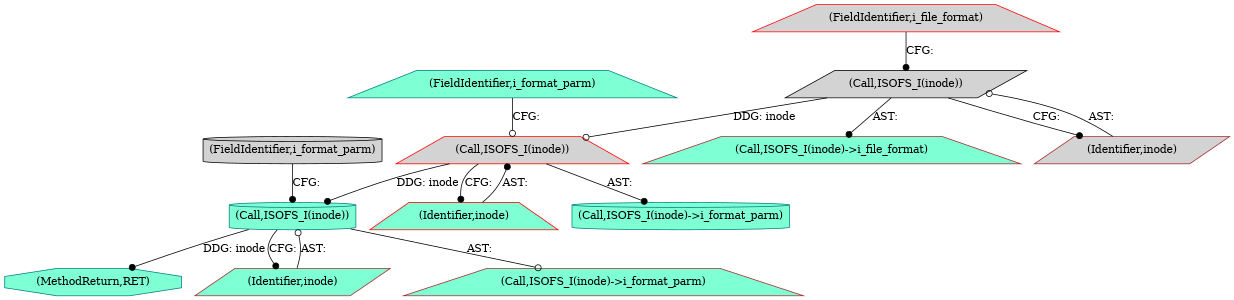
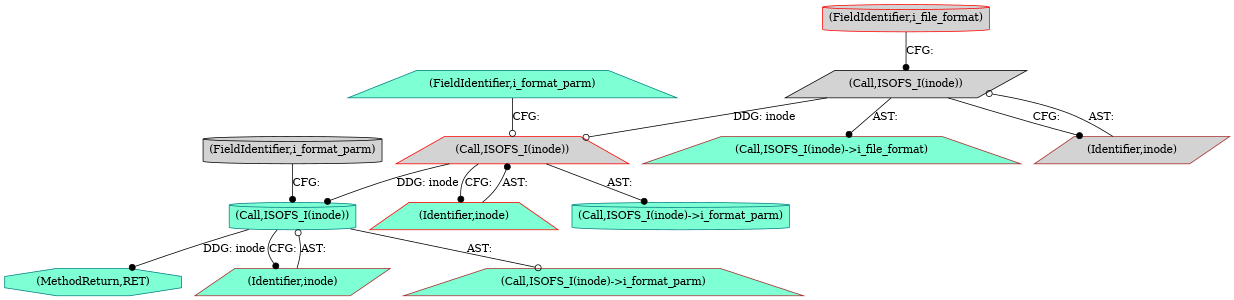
node "(FieldIdentifier,i_file_format)": shape trapezium -> cylinder
